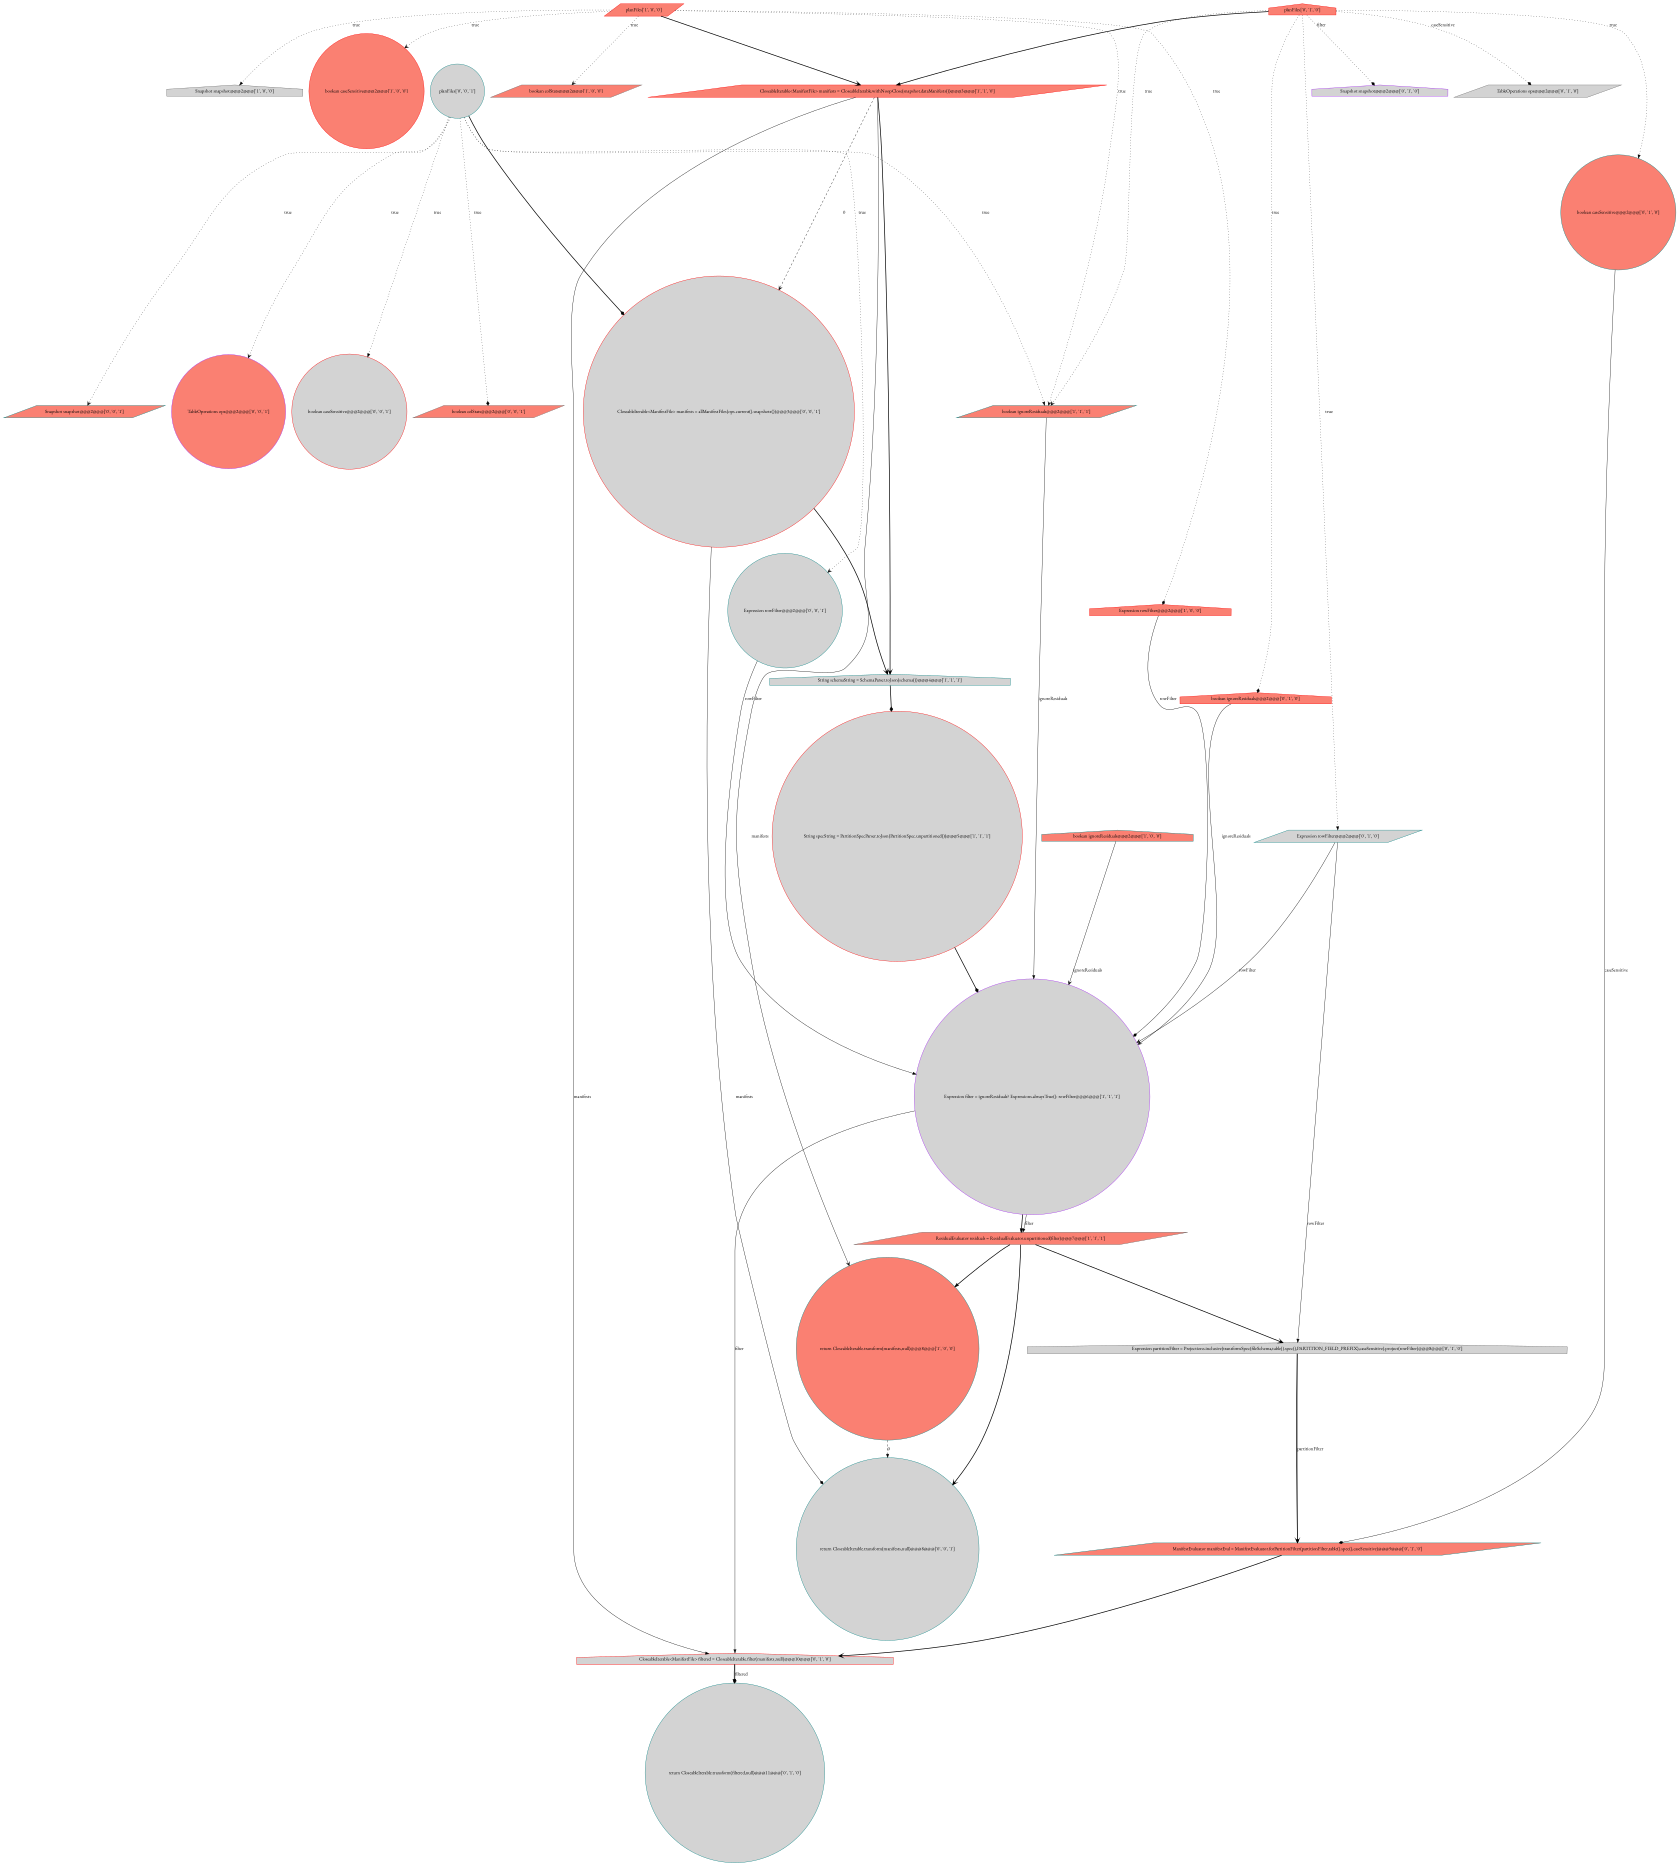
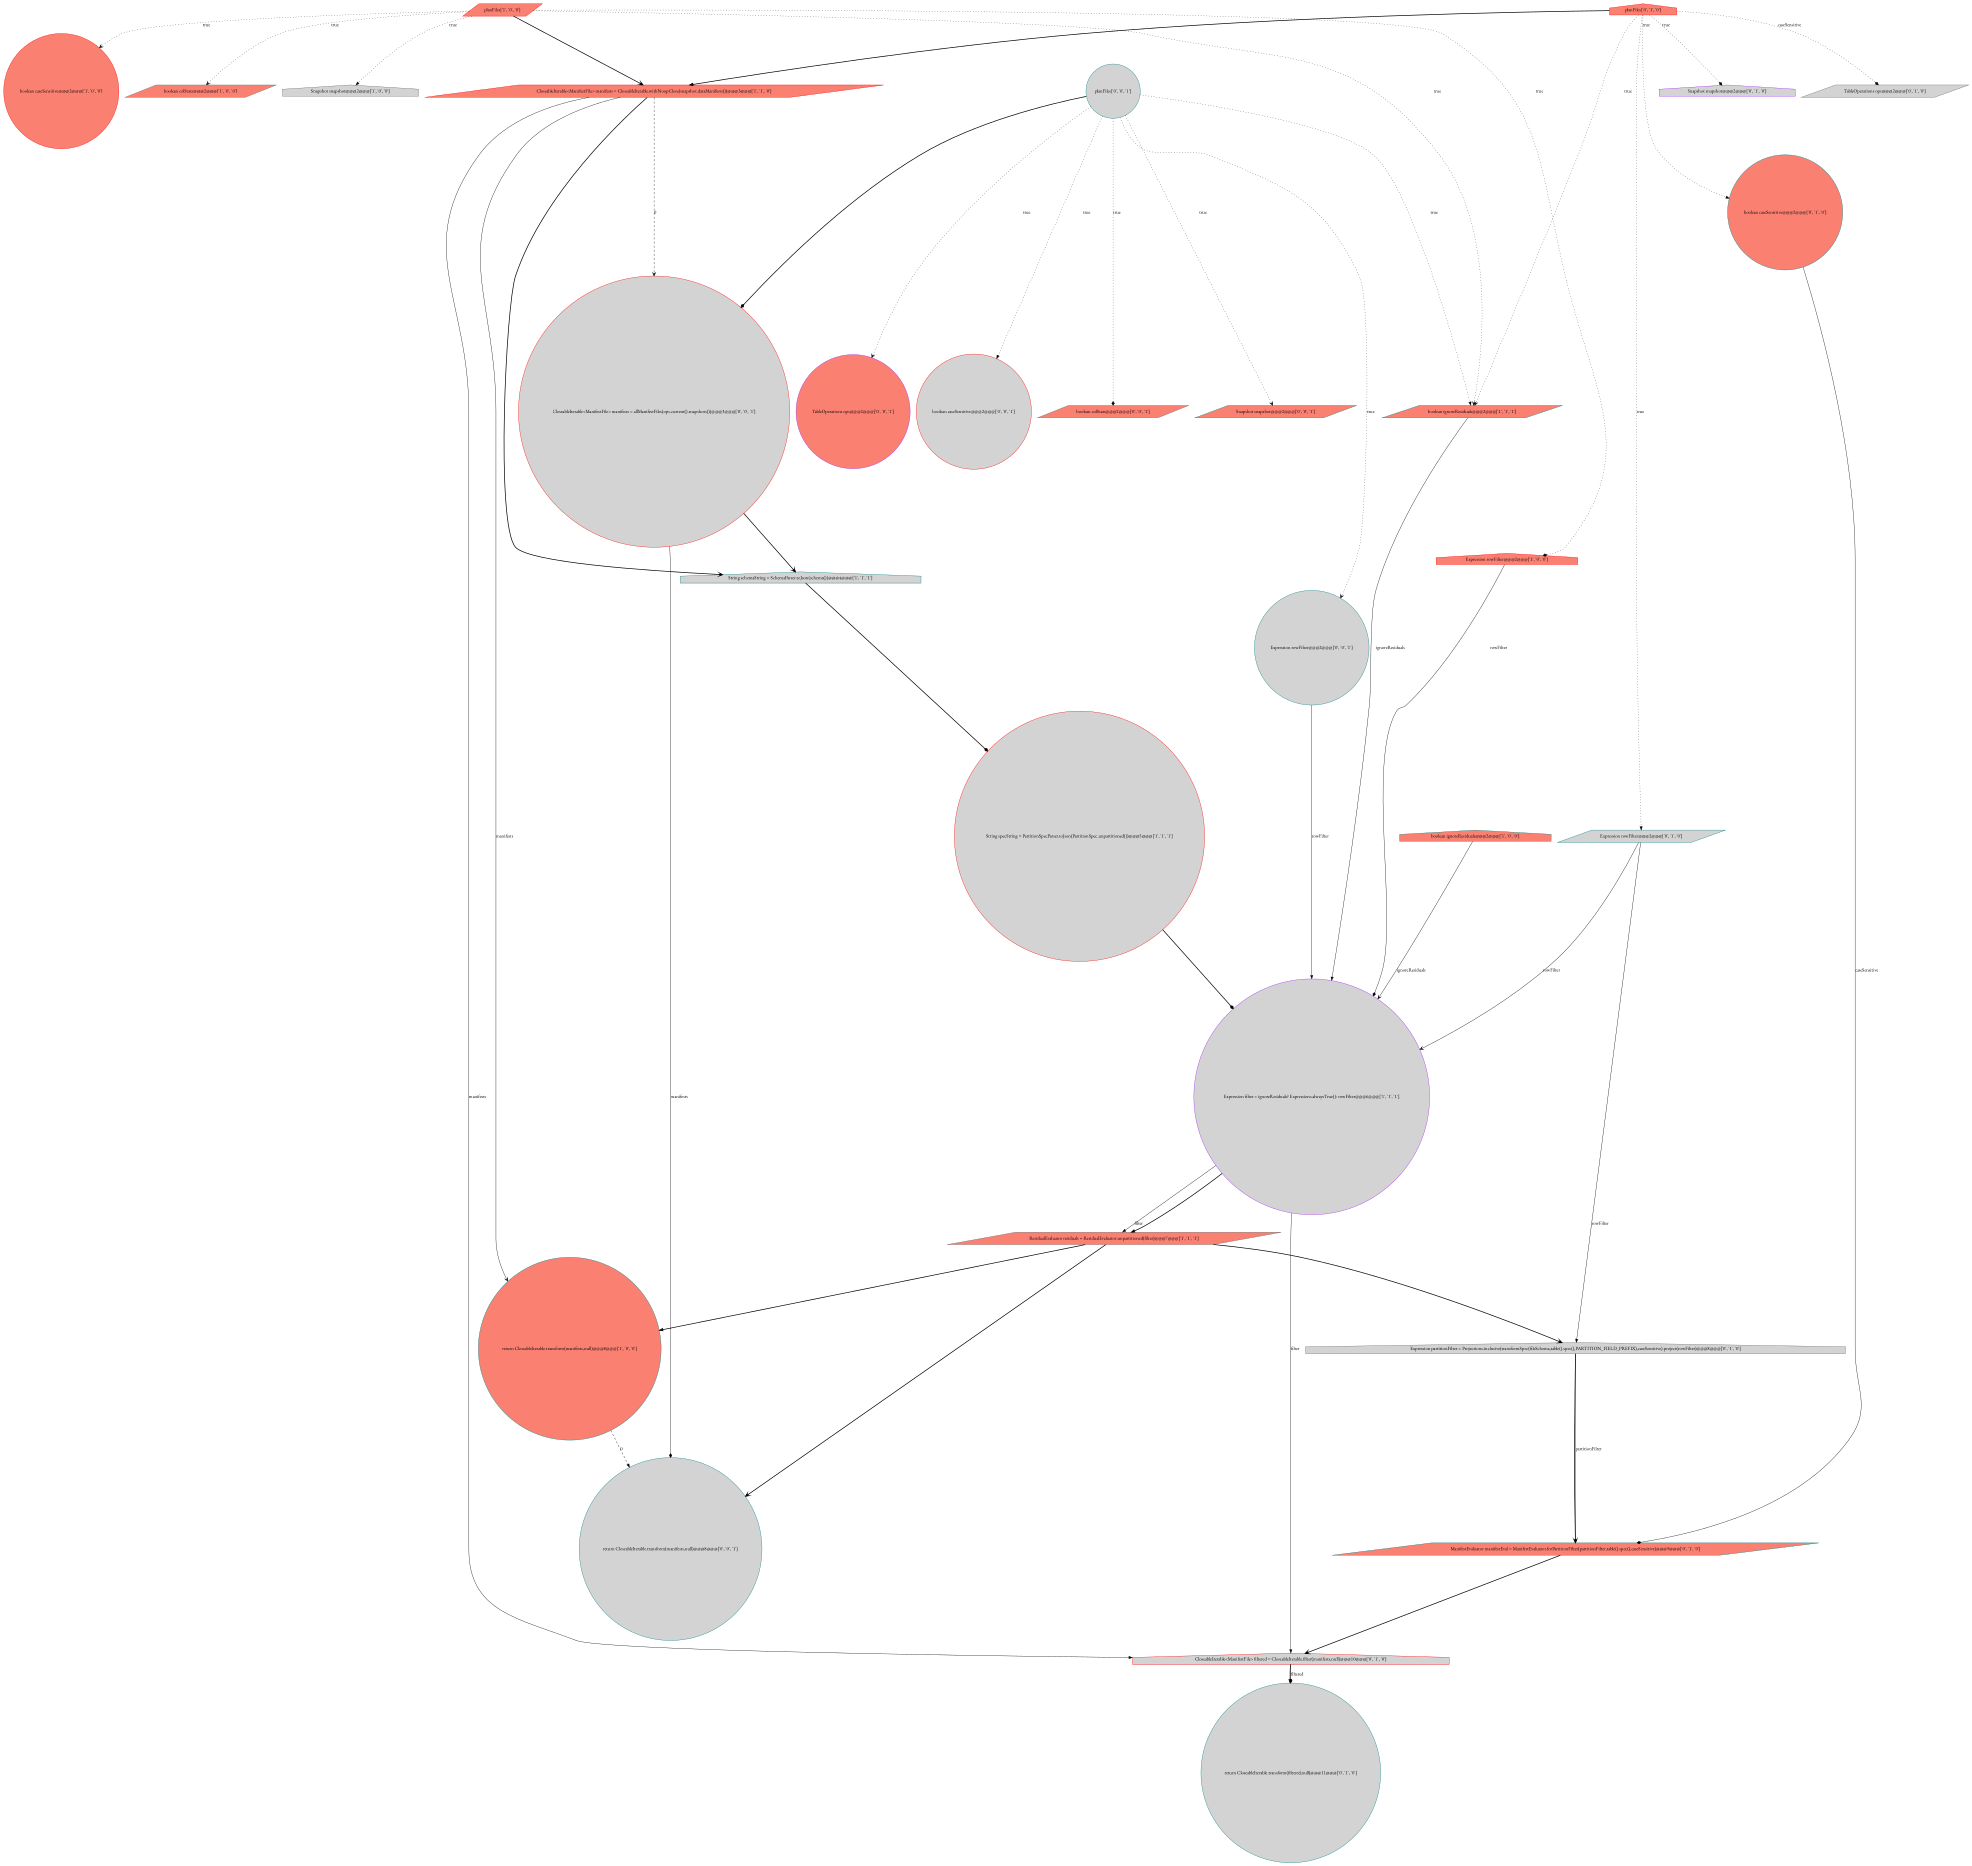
edge "planFiles['0', '1', '0']" -> "Snapshot snapshot@@@2@@@['0', '1', '0']": label "filter" -> "true"
node "boolean ignoreResiduals@@@2@@@['0', '1', '0']": removed
